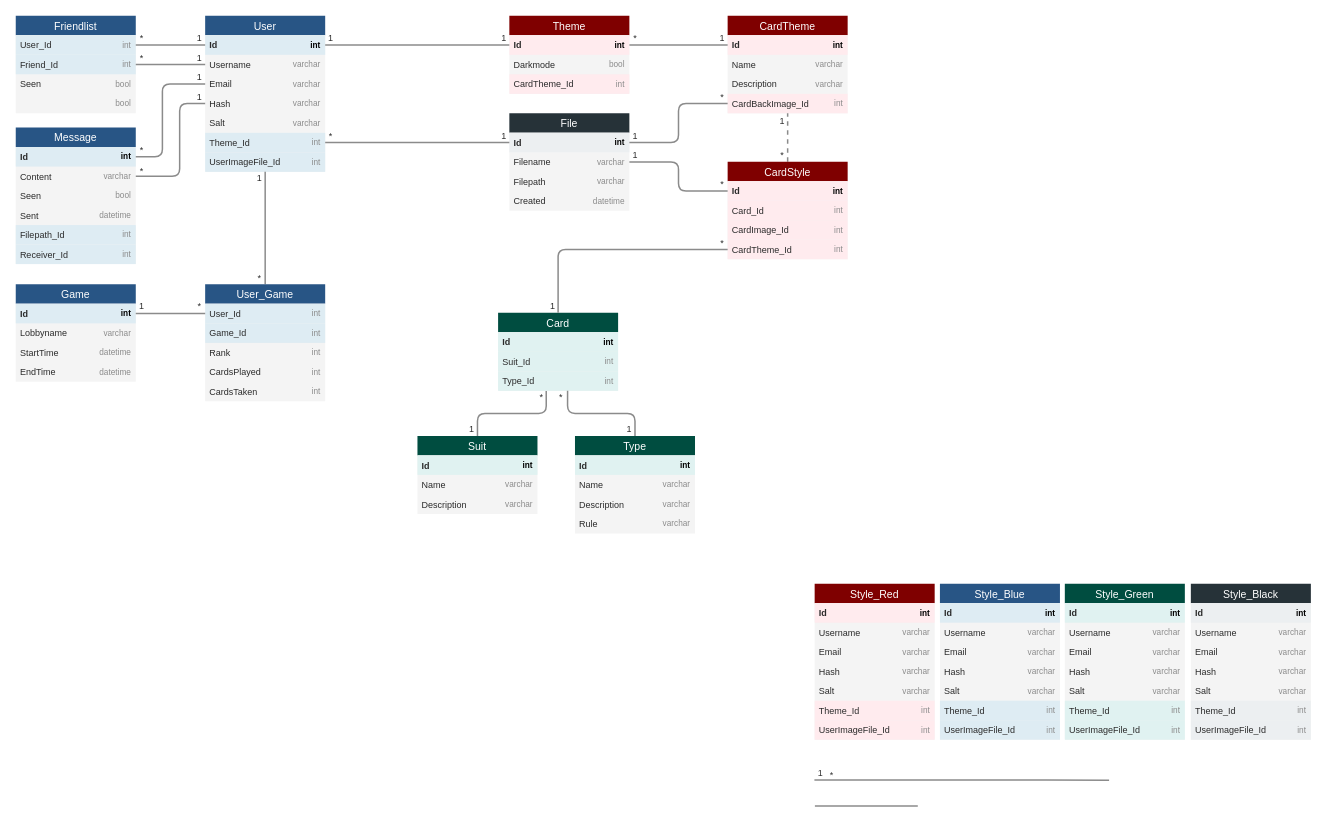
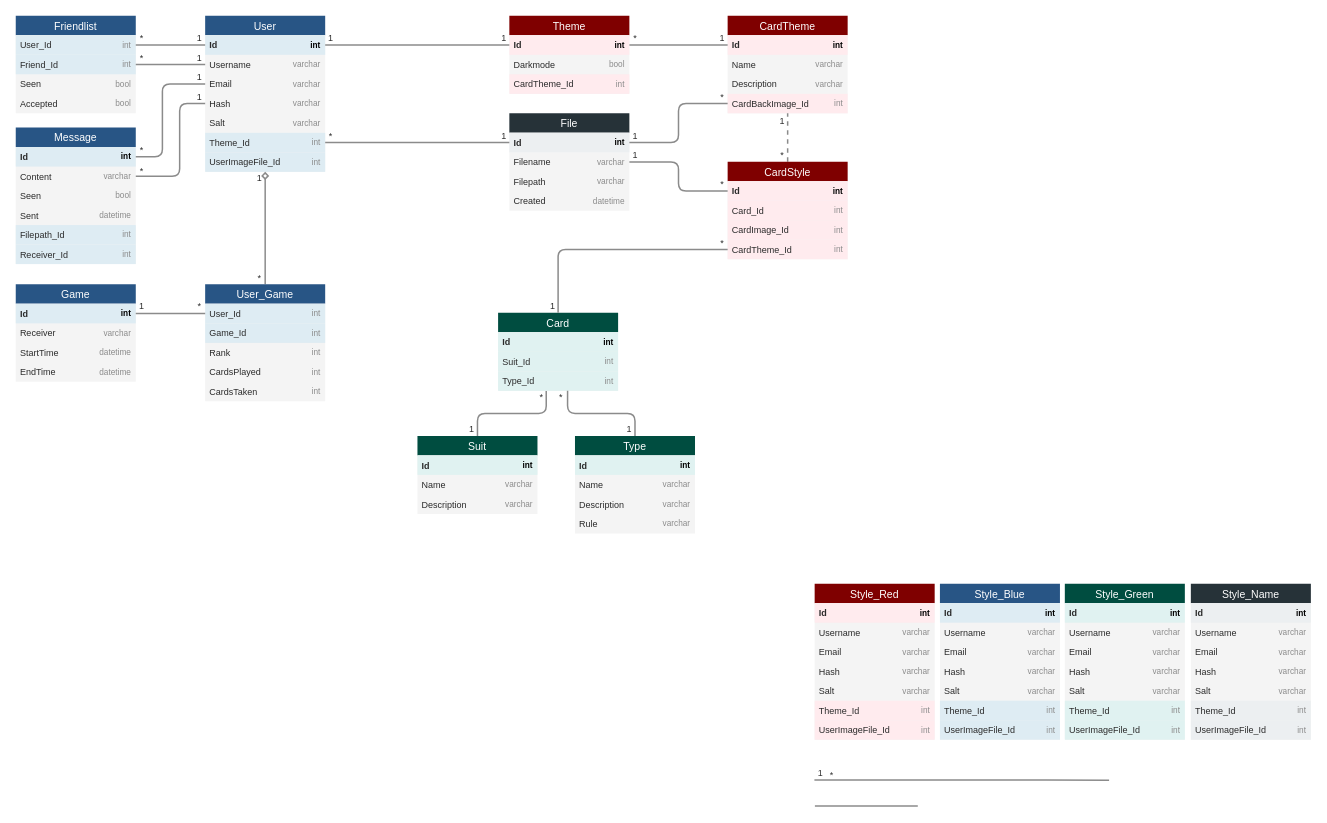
node "Accepted": added
edge "User" -- "User_Game": arrowhead none -> diamond
node "Lobbyname": label "Lobbyname" -> "Receiver"
node "Style_Black": label "Style_Black" -> "Style_Name"
